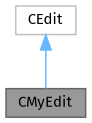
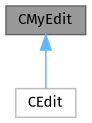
edge "CMyEdit" -> "CEdit": reversed
